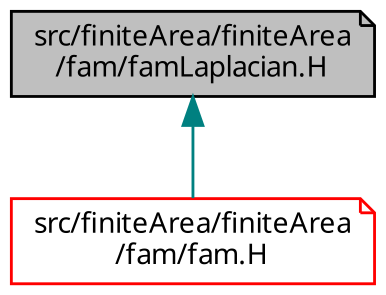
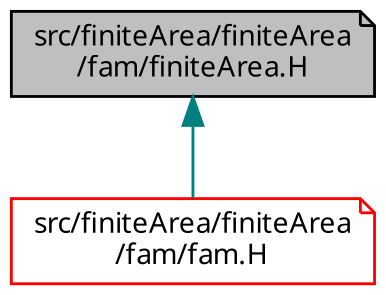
node "src/finiteArea/finiteArea /fam/famLaplacian.H": label "src/finiteArea/finiteArea /fam/famLaplacian.H" -> "src/finiteArea/finiteArea /fam/finiteArea.H"
